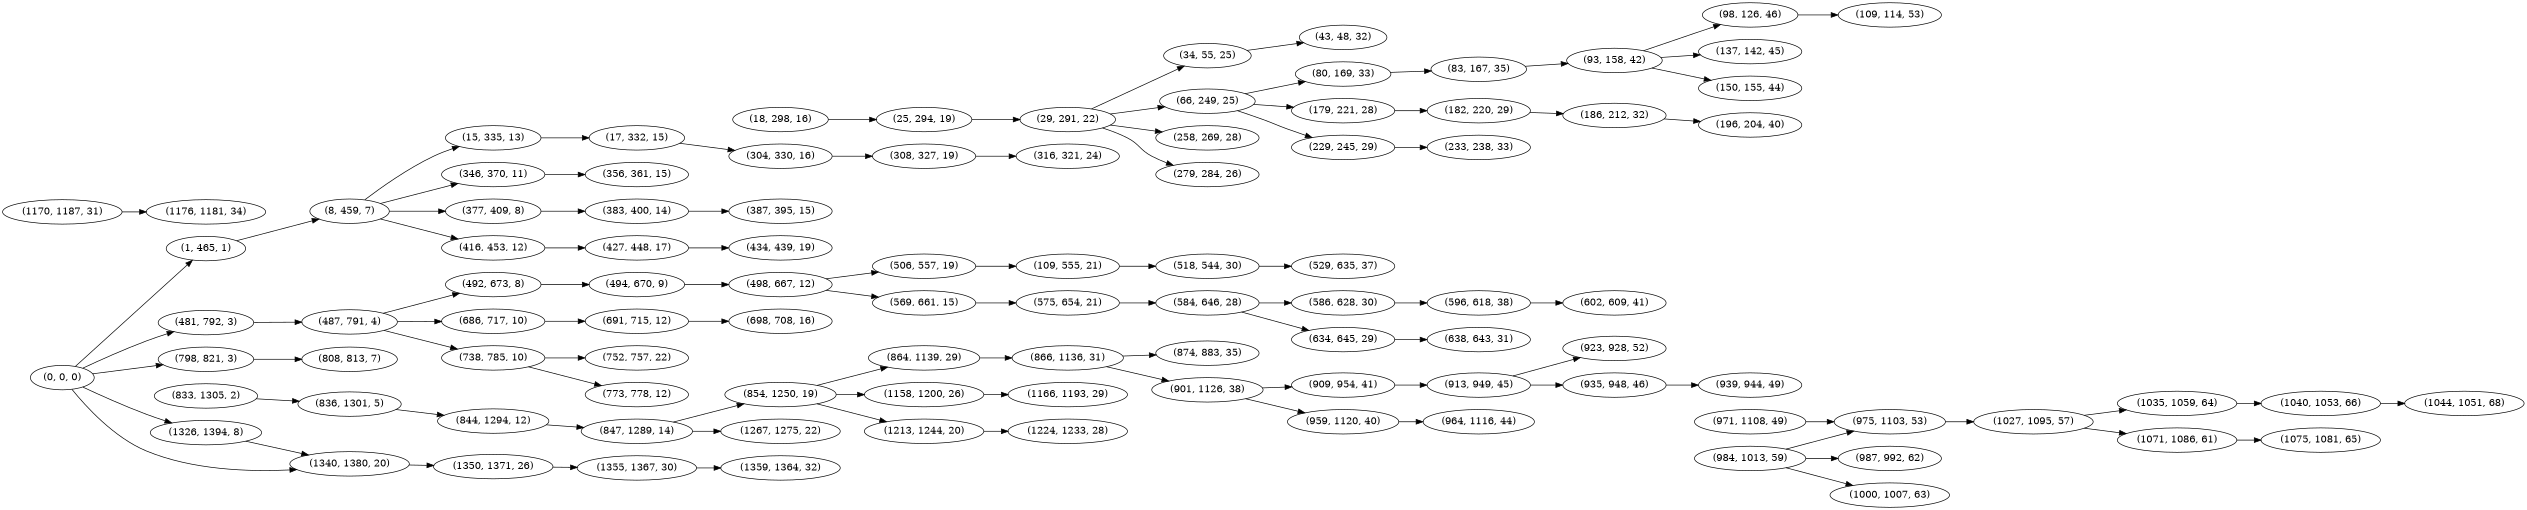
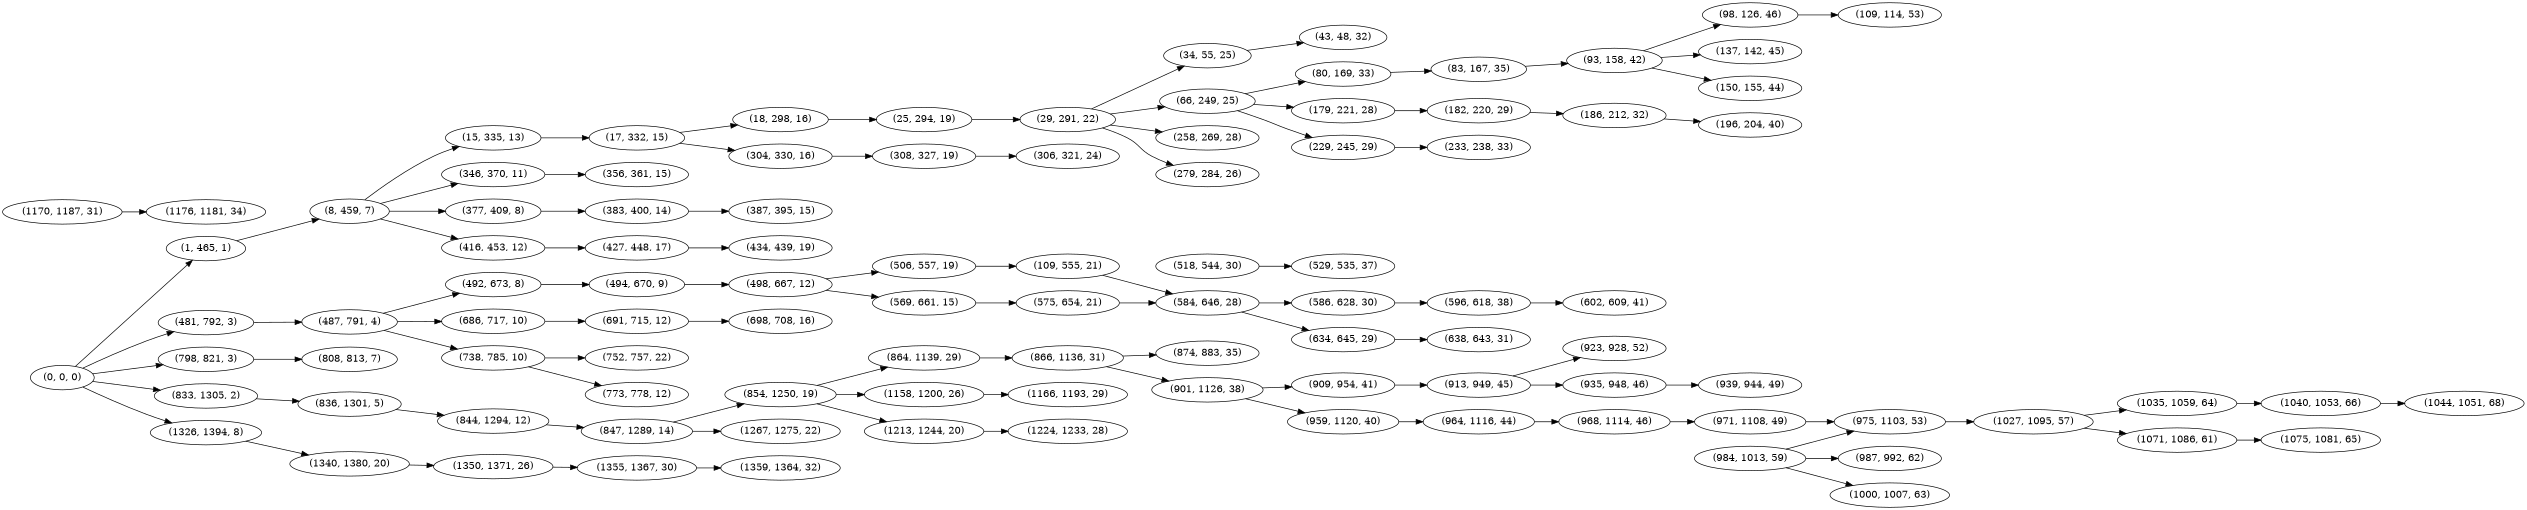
edge "(17, 332, 15)" -> "(18, 298, 16)": added
node "(316, 321, 24)": label "(316, 321, 24)" -> "(306, 321, 24)"
edge "(109, 555, 21)" -> "(518, 544, 30)": now "(109, 555, 21)" -> "(584, 646, 28)"
node "(529, 635, 37)": label "(529, 635, 37)" -> "(529, 535, 37)"
node "(968, 1114, 46)": added
edge "(0, 0, 0)" -> "(1340, 1380, 20)": now "(0, 0, 0)" -> "(833, 1305, 2)"
